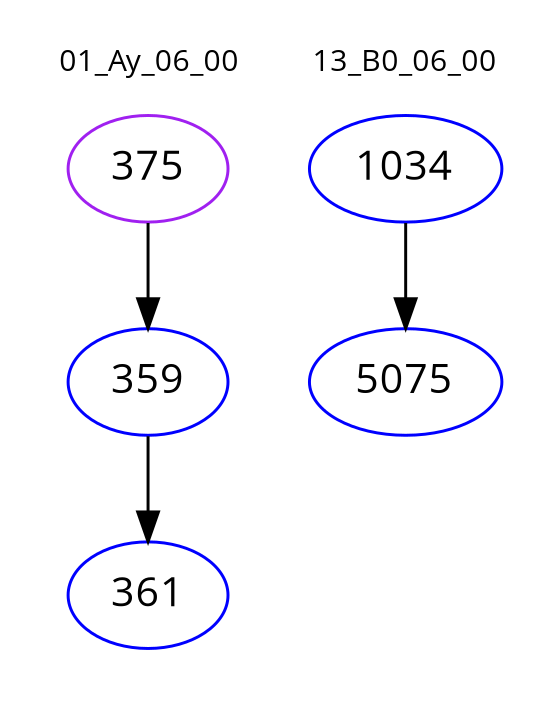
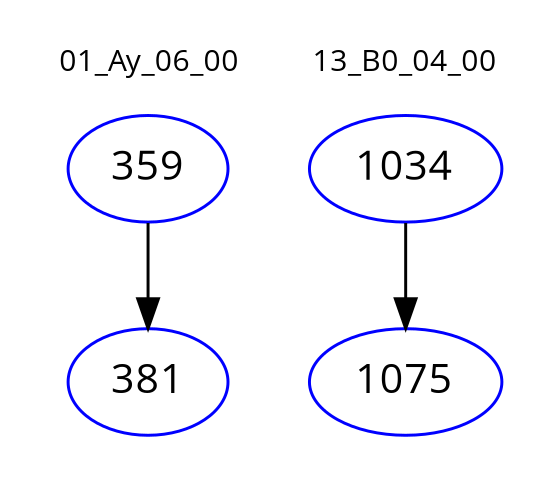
cluster "13_B0_06_00": label "13_B0_06_00" -> "13_B0_04_00"
node "375": removed
node "5075": label "5075" -> "1075"
node "361": label "361" -> "381"
